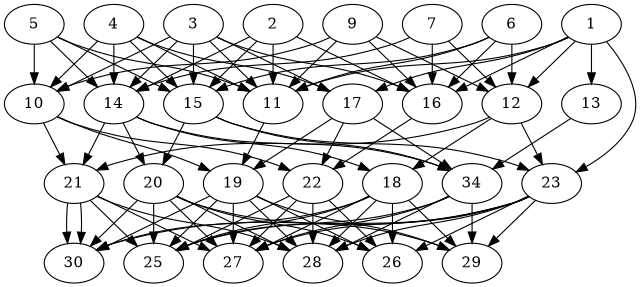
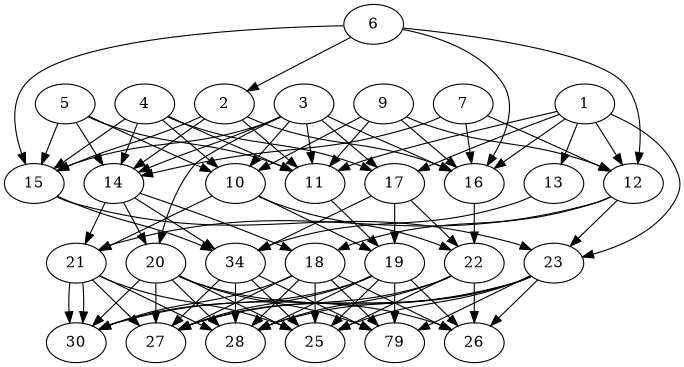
edge "6" -> "11": now "6" -> "2"
edge "15" -> "20": now "3" -> "20"
node "29": label "29" -> "79"
